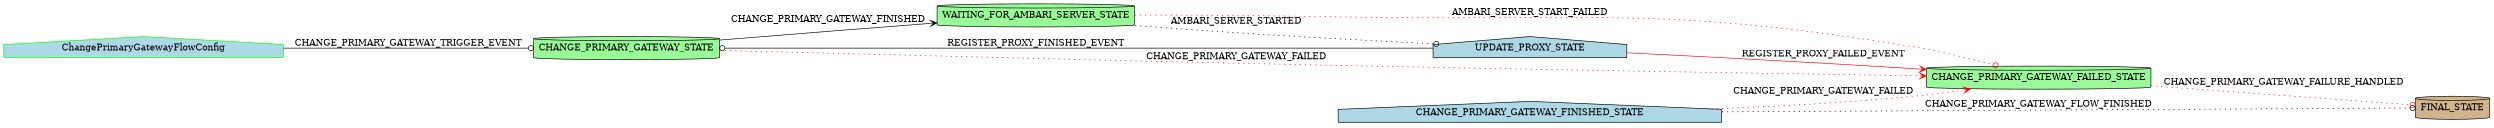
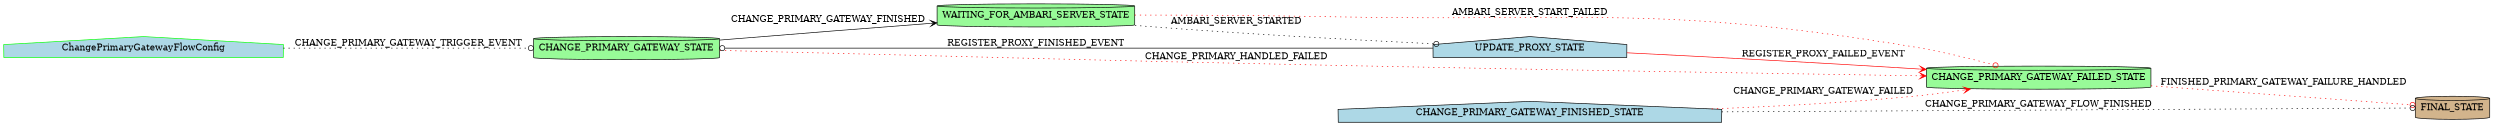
edge "ChangePrimaryGatewayFlowConfig" -> "CHANGE_PRIMARY_GATEWAY_STATE": style solid -> dotted
edge "CHANGE_PRIMARY_GATEWAY_STATE" -> "CHANGE_PRIMARY_GATEWAY_FAILED_STATE": label "CHANGE_PRIMARY_GATEWAY_FAILED" -> "CHANGE_PRIMARY_HANDLED_FAILED"
edge "CHANGE_PRIMARY_GATEWAY_FAILED_STATE" -> "FINAL_STATE": label "CHANGE_PRIMARY_GATEWAY_FAILURE_HANDLED" -> "FINISHED_PRIMARY_GATEWAY_FAILURE_HANDLED"
